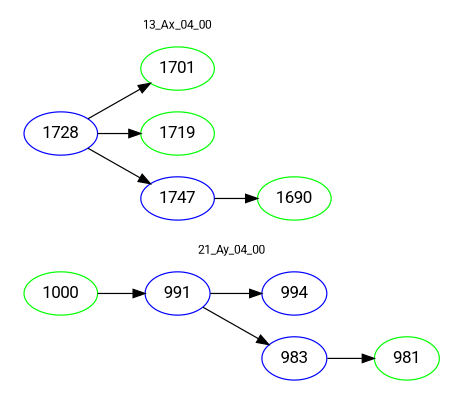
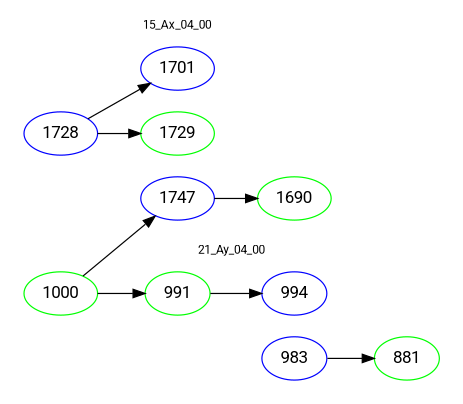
cluster "13_Ax_04_00": label "13_Ax_04_00" -> "15_Ax_04_00"
node "1701": color green -> blue
node "1719": label "1719" -> "1729"
edge "1728" -> "1747": now "1000" -> "1747"
node "991": color blue -> green
edge "991" -> "983": removed
node "981": label "981" -> "881"
